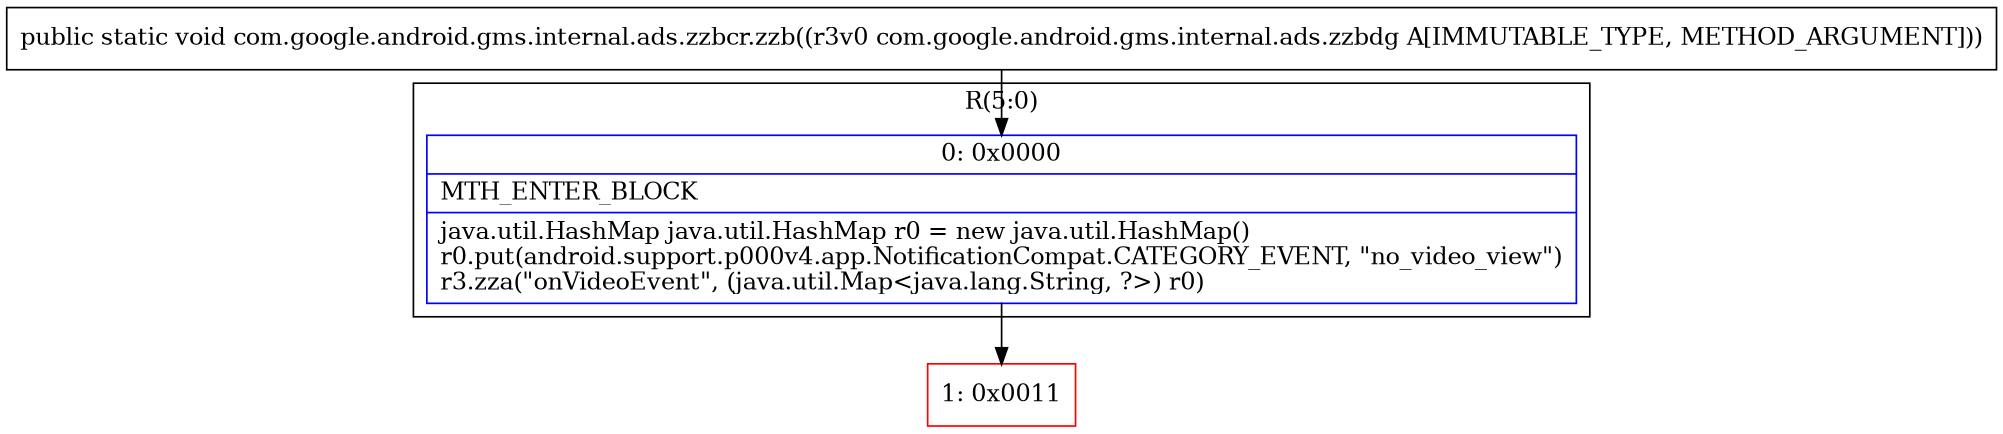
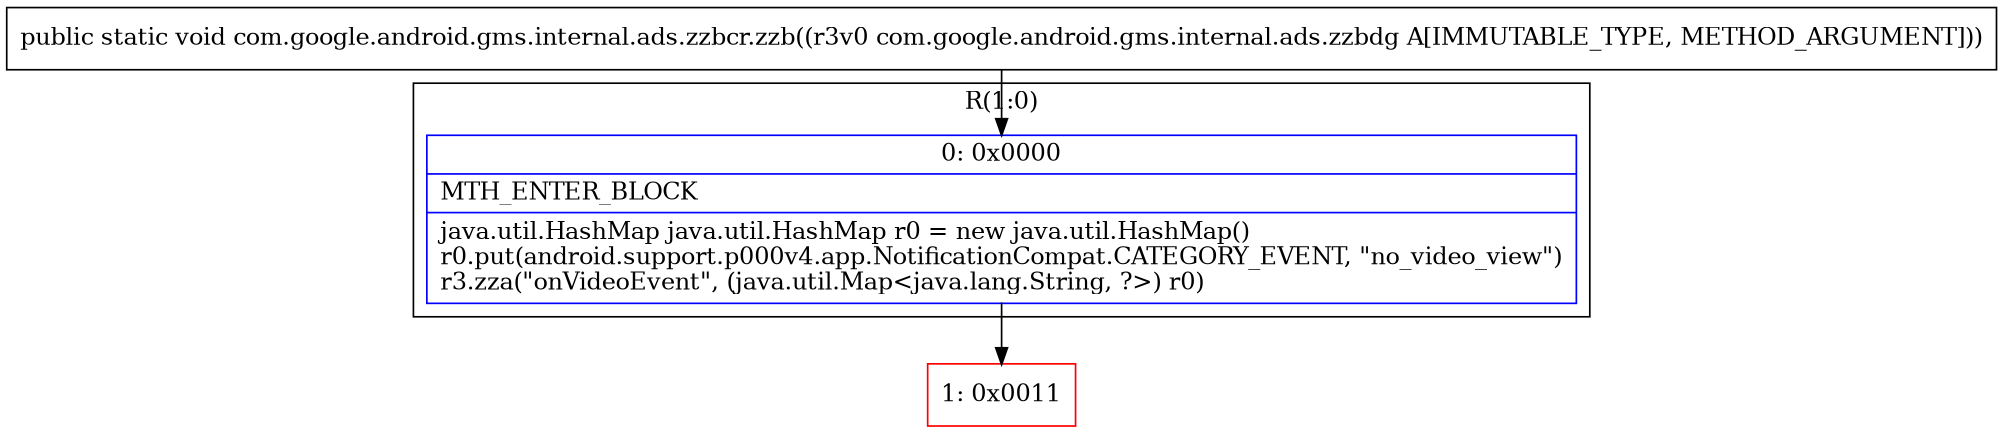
cluster "R(5:0)": label "R(5:0)" -> "R(1:0)"
